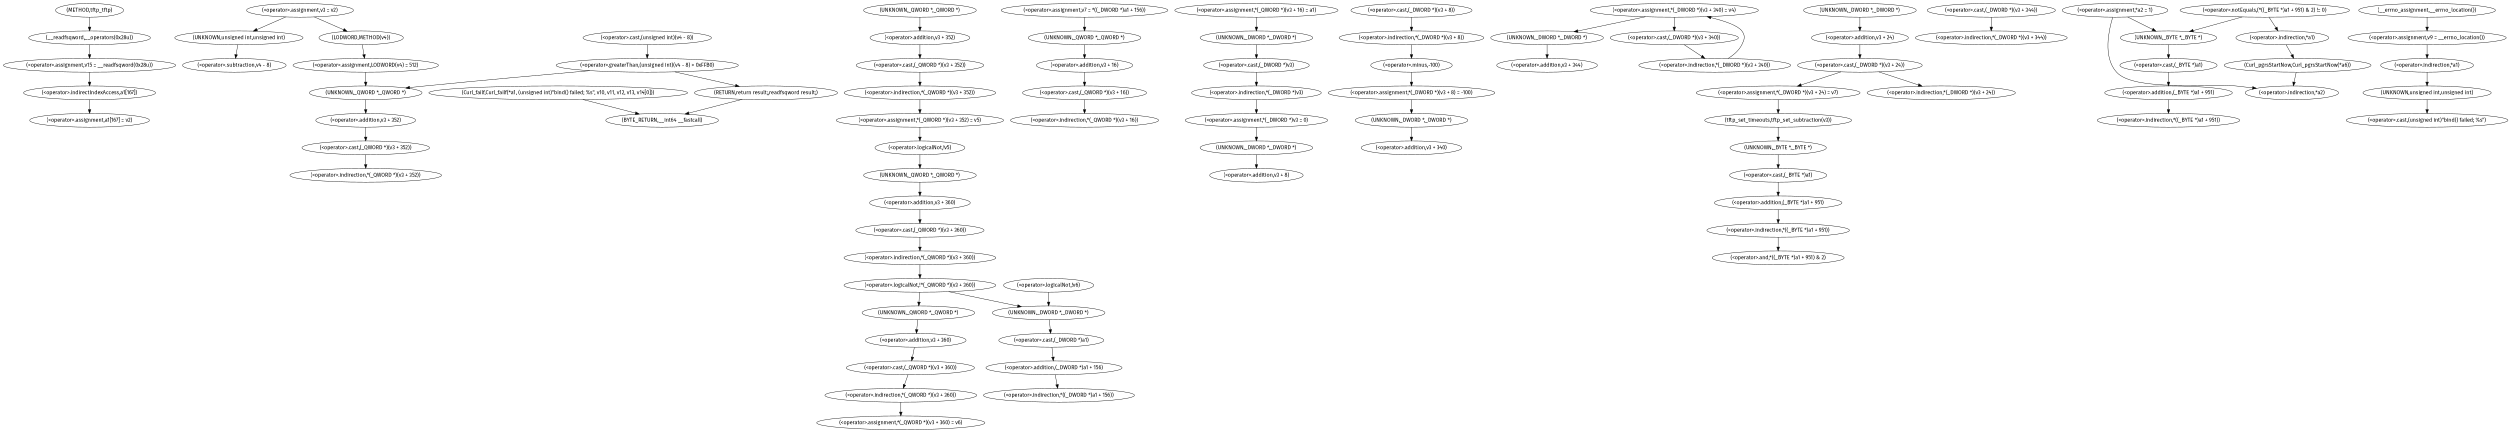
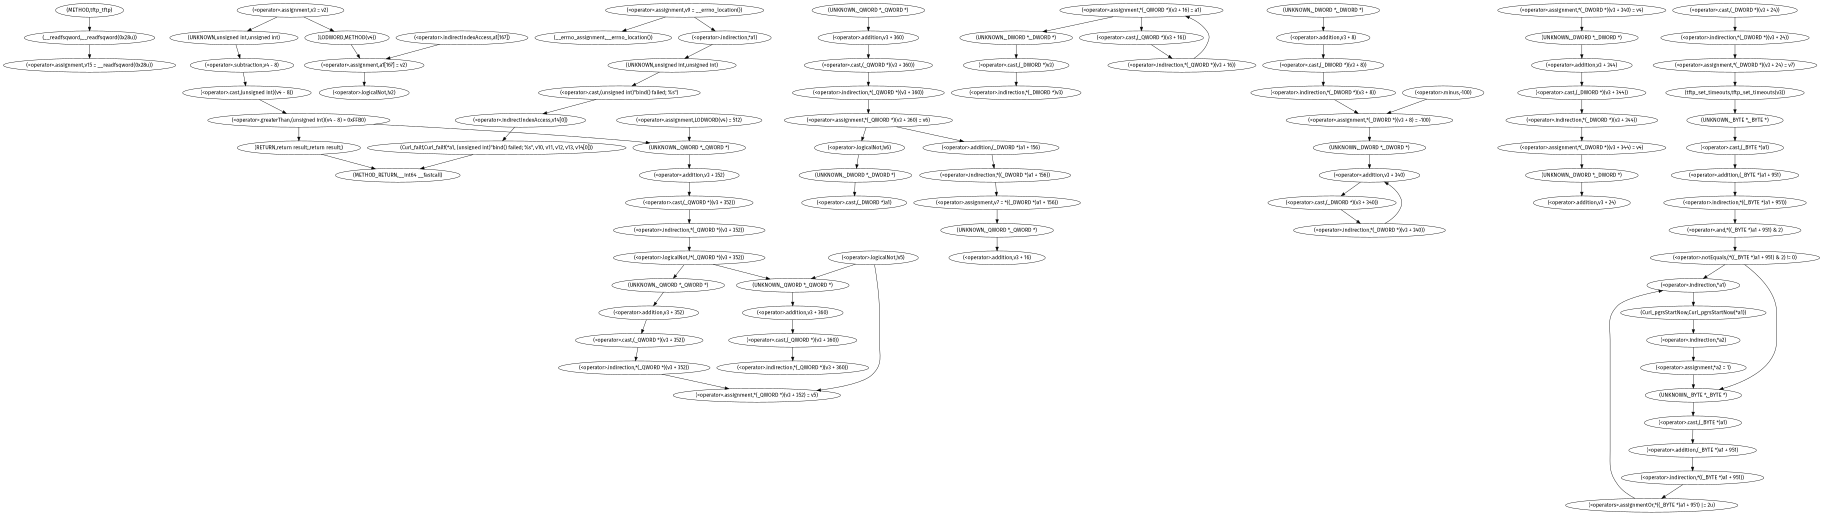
edge "(<operator>.assignment,*(_DWORD *)(v3 + 340) = v4)" -> "(<operator>.cast,(_DWORD *)(v3 + 340))": now "(<operator>.addition,v3 + 340)" -> "(<operator>.cast,(_DWORD *)(v3 + 340))"
edge "(__errno_assignment,__errno_location())" -> "(<operator>.assignment,v9 = __errno_location())": reversed
edge "(<operator>.indirection,*(_DWORD *)(v3 + 340))" -> "(<operator>.assignment,*(_DWORD *)(v3 + 340) = v4)": now "(<operator>.indirection,*(_DWORD *)(v3 + 340))" -> "(<operator>.addition,v3 + 340)"
edge "(<operator>.indirection,*(_QWORD *)(v3 + 16))" -> "(<operator>.assignment,*(_QWORD *)(v3 + 16) = a1)": added
node "(__readfsqword,__operators(0x28u))": label "(__readfsqword,__operators(0x28u))" -> "(__readfsqword,__readfsqword(0x28u))"
edge "(LODWORD,METHOD(v4))" -> "(<operator>.assignment,LODWORD(v4) = 512)": now "(LODWORD,METHOD(v4))" -> "(<operator>.assignment,a1[167] = v2)"
edge "(<operator>.addition,v3 + 8)" -> "(<operator>.cast,(_DWORD *)(v3 + 8))": added
edge "(<operator>.indirection,*(_DWORD *)(v3 + 8))" -> "(<operator>.minus,-100)": now "(<operator>.indirection,*(_DWORD *)(v3 + 8))" -> "(<operator>.assignment,*(_DWORD *)(v3 + 8) = -100)"
edge "(<operator>.addition,v3 + 24)" -> "(<operator>.cast,(_DWORD *)(v3 + 24))": removed
node "(Curl_pgrsStartNow,Curl_pgrsStartNow(*a6))": label "(Curl_pgrsStartNow,Curl_pgrsStartNow(*a6))" -> "(Curl_pgrsStartNow,Curl_pgrsStartNow(*a1))"
edge "(<operator>.assignment,v15 = __readfsqword(0x28u))" -> "(<operator>.indirectIndexAccess,a1[167])": removed
edge "(<operator>.subtraction,v4 - 8)" -> "(<operator>.cast,(unsigned int)(v4 - 8))": added
edge "(<operator>.addition,v3 + 16)" -> "(<operator>.cast,(_QWORD *)(v3 + 16))": now "(<operator>.assignment,*(_QWORD *)(v3 + 16) = a1)" -> "(<operator>.cast,(_QWORD *)(v3 + 16))"
edge "(<operator>.addition,v3 + 344)" -> "(<operator>.cast,(_DWORD *)(v3 + 344))": added
edge "(<operator>.cast,(_DWORD *)(v3 + 24))" -> "(<operator>.assignment,*(_DWORD *)(v3 + 24) = v7)": now "(<operator>.indirection,*(_DWORD *)(v3 + 24))" -> "(<operator>.assignment,*(_DWORD *)(v3 + 24) = v7)"
edge "(<operator>.assignment,*a2 = 1)" -> "(<operator>.indirection,*a2)": reversed
node "(<operator>.logicalNot,!v2)": added
node "(RETURN,return result;,readfsqword result;)": label "(RETURN,return result;,readfsqword result;)" -> "(RETURN,return result;,return result;)"
node "(<operator>.indirectIndexAccess,v14[0])": added
node "(BYTE_RETURN,__int64 __fastcall)": label "(BYTE_RETURN,__int64 __fastcall)" -> "(METHOD_RETURN,__int64 __fastcall)"
node "(<operator>.assignment,*(_DWORD *)v3 = 0)": removed
node "(tftp_set_timeouts,tftp_set_subtraction(v3))": label "(tftp_set_timeouts,tftp_set_subtraction(v3))" -> "(tftp_set_timeouts,tftp_set_timeouts(v3))"
edge "(<operator>.assignment,*(_QWORD *)(v3 + 360) = v6)" -> "(<operator>.logicalNot,!v6)": added
edge "(<operator>.assignment,*(_QWORD *)(v3 + 352) = v5)" -> "(<operator>.logicalNot,!v5)": reversed
node "(<operator>.assignment,*(_DWORD *)(v3 + 344) = v4)": added
edge "(<operator>.indirection,*((_DWORD *)a1 + 156))" -> "(<operator>.assignment,v7 = *((_DWORD *)a1 + 156))": added
edge "(<operator>.and,*((_BYTE *)a1 + 951) & 2)" -> "(<operator>.notEquals,(*((_BYTE *)a1 + 951) & 2) != 0)": added
node "(<operator>.logicalNot,!*(_QWORD *)(v3 + 352))": added
node "(<operator>.logicalNot,!*(_QWORD *)(v3 + 360))": removed
edge "(<operator>.cast,(_DWORD *)a1)" -> "(<operator>.addition,(_DWORD *)a1 + 156)": now "(<operator>.assignment,*(_QWORD *)(v3 + 360) = v6)" -> "(<operator>.addition,(_DWORD *)a1 + 156)"
node "(<operators>.assignmentOr,*((_BYTE *)a1 + 951) |= 2u)": added
